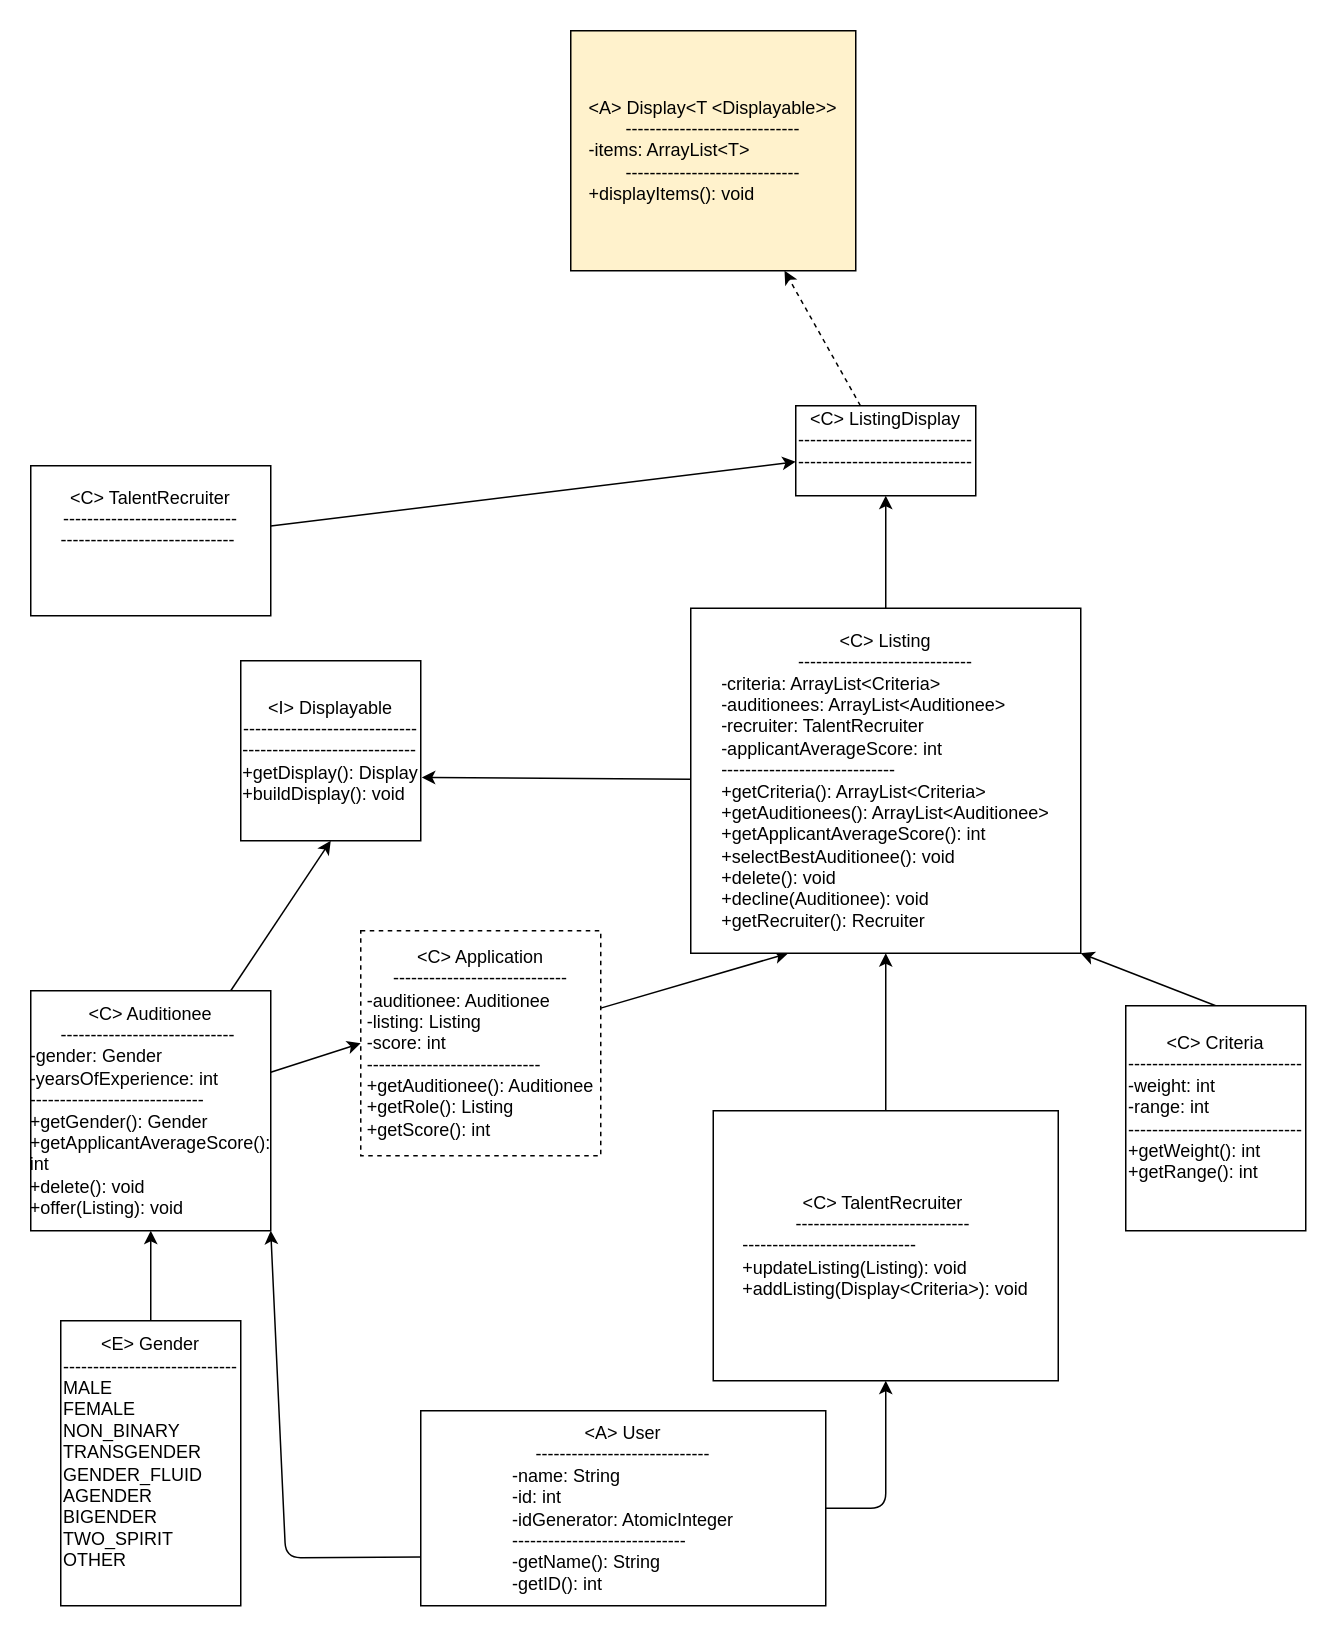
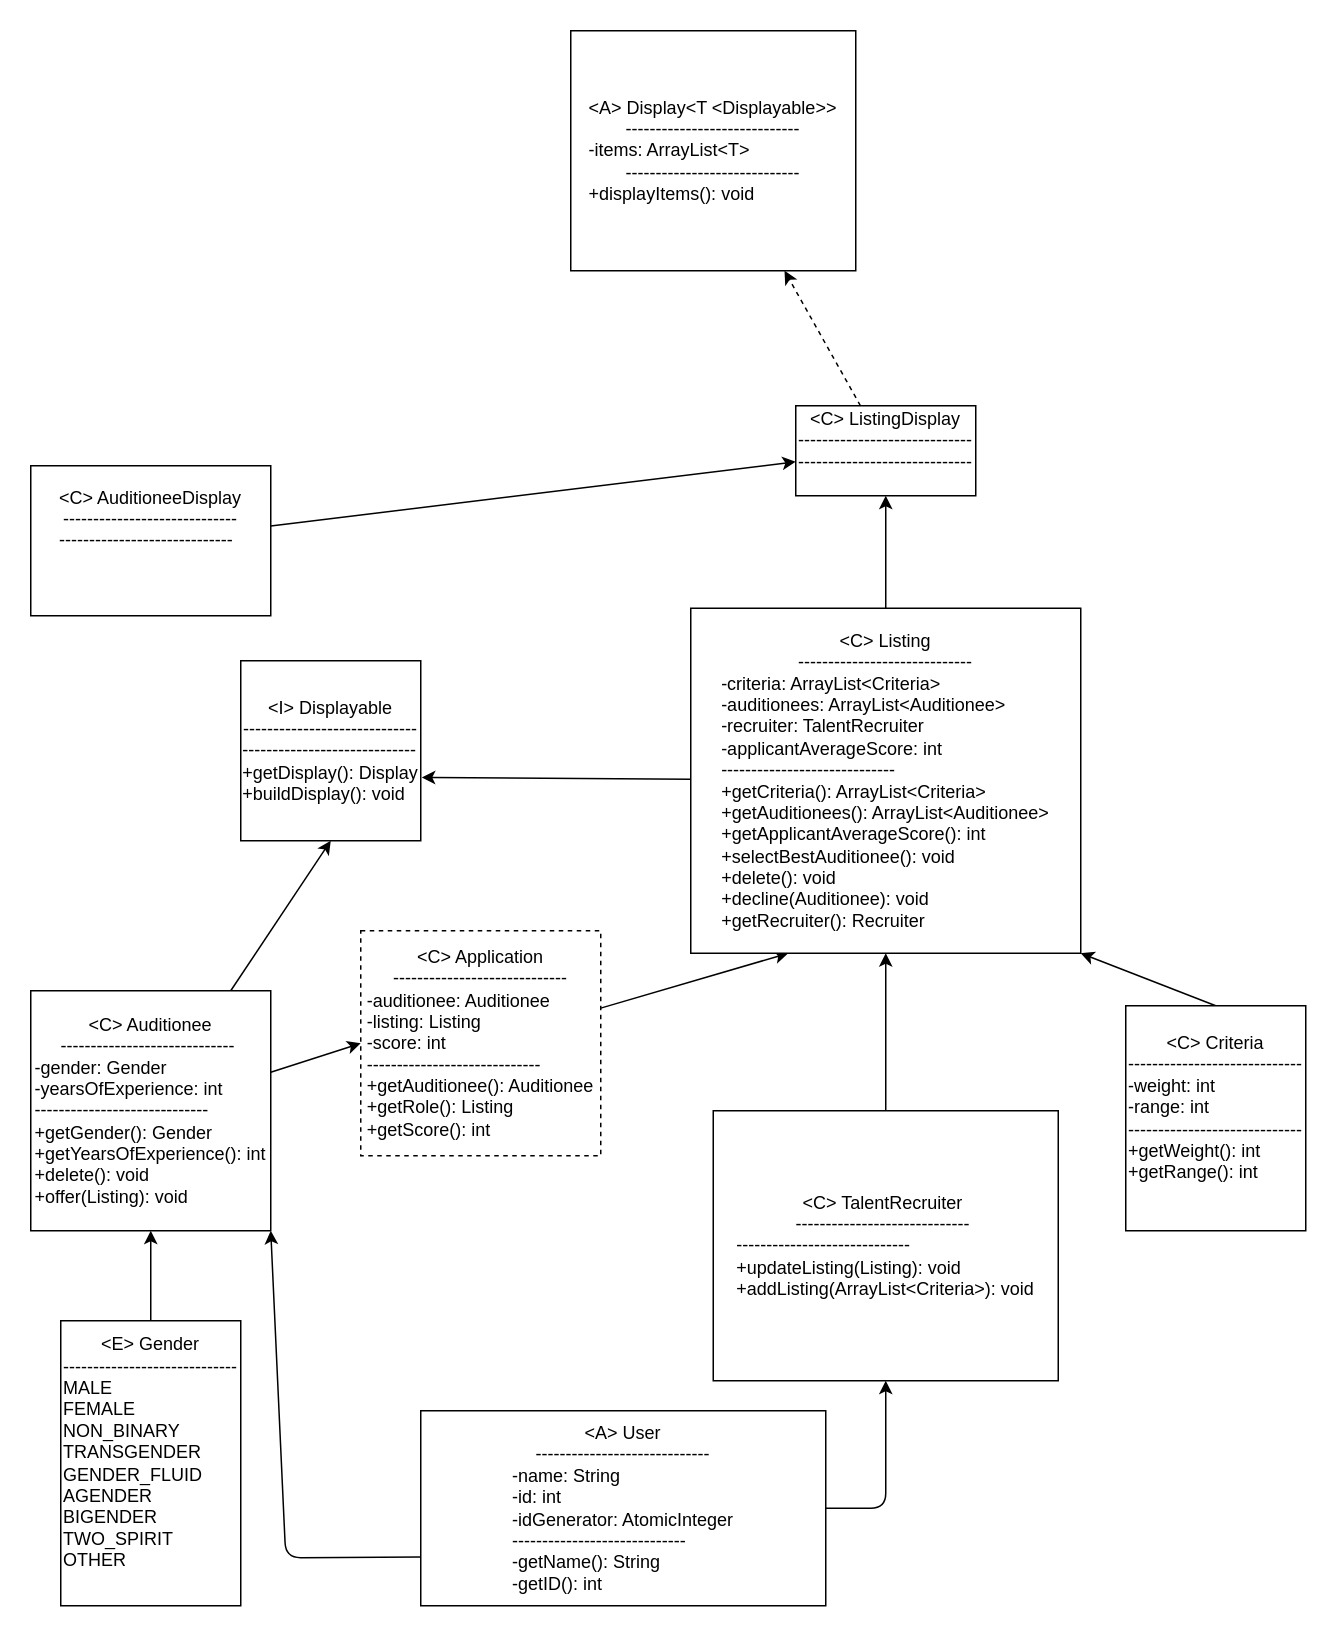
node "<A> Display<T <Displayable>> ----------------------------- -items: ArrayList<T> ----------------------------- +displayItems(): void": fillcolor #fff2cc -> #ffffff
node "<C> TalentRecruiter ----------------------------- -----------------------------": label "<C> TalentRecruiter ----------------------------- -----------------------------" -> "<C> AuditioneeDisplay ----------------------------- -----------------------------"
node "<C> Auditionee ----------------------------- -gender: Gender -yearsOfExperience: int ----------------------------- +getGender(): Gender +getApplicantAverageScore(): int +delete(): void +offer(Listing): void": label "<C> Auditionee ----------------------------- -gender: Gender -yearsOfExperience: int ----------------------------- +getGender(): Gender +getApplicantAverageScore(): int +delete(): void +offer(Listing): void" -> "<C> Auditionee ----------------------------- -gender: Gender -yearsOfExperience: int ----------------------------- +getGender(): Gender +getYearsOfExperience(): int +delete(): void +offer(Listing): void"
node "<C> TalentRecruiter ----------------------------- ----------------------------- +updateListing(Listing): void +addListing(Display<Criteria>): void": label "<C> TalentRecruiter ----------------------------- ----------------------------- +updateListing(Listing): void +addListing(Display<Criteria>): void" -> "<C> TalentRecruiter ----------------------------- ----------------------------- +updateListing(Listing): void +addListing(ArrayList<Criteria>): void"
